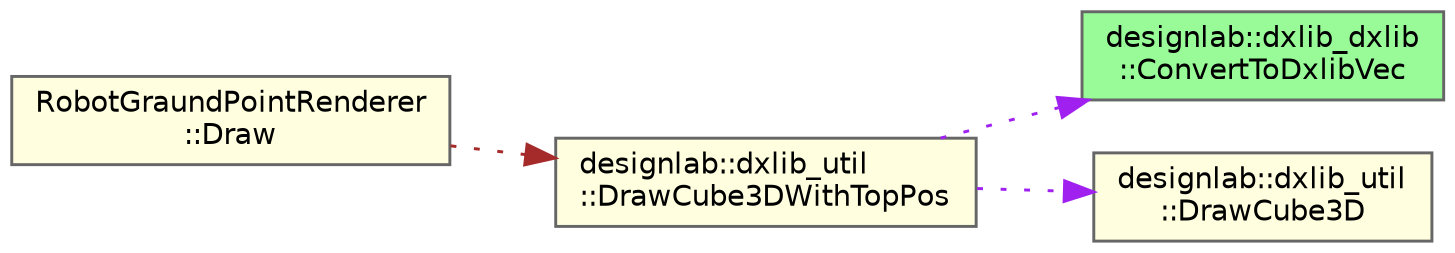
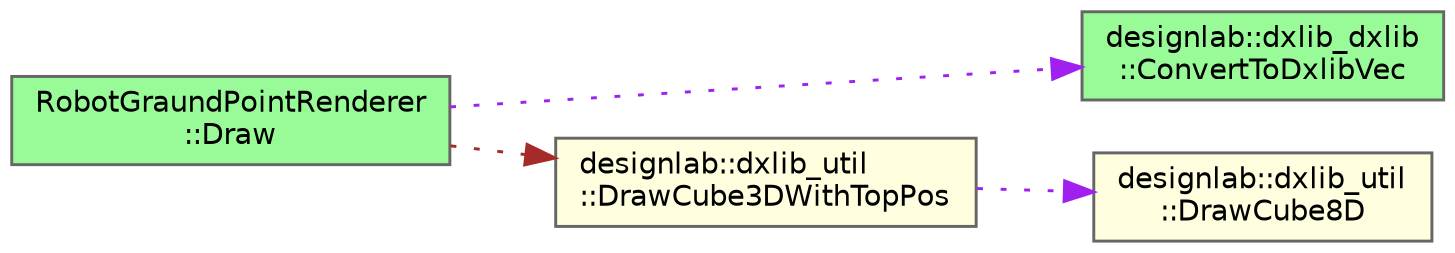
node "RobotGraundPointRenderer ::Draw": fillcolor lightyellow -> palegreen
edge "designlab::dxlib_util ::DrawCube3DWithTopPos" -> "designlab::dxlib_dxlib ::ConvertToDxlibVec": now "RobotGraundPointRenderer ::Draw" -> "designlab::dxlib_dxlib ::ConvertToDxlibVec"
node "designlab::dxlib_util ::DrawCube3D": label "designlab::dxlib_util ::DrawCube3D" -> "designlab::dxlib_util ::DrawCube8D"
